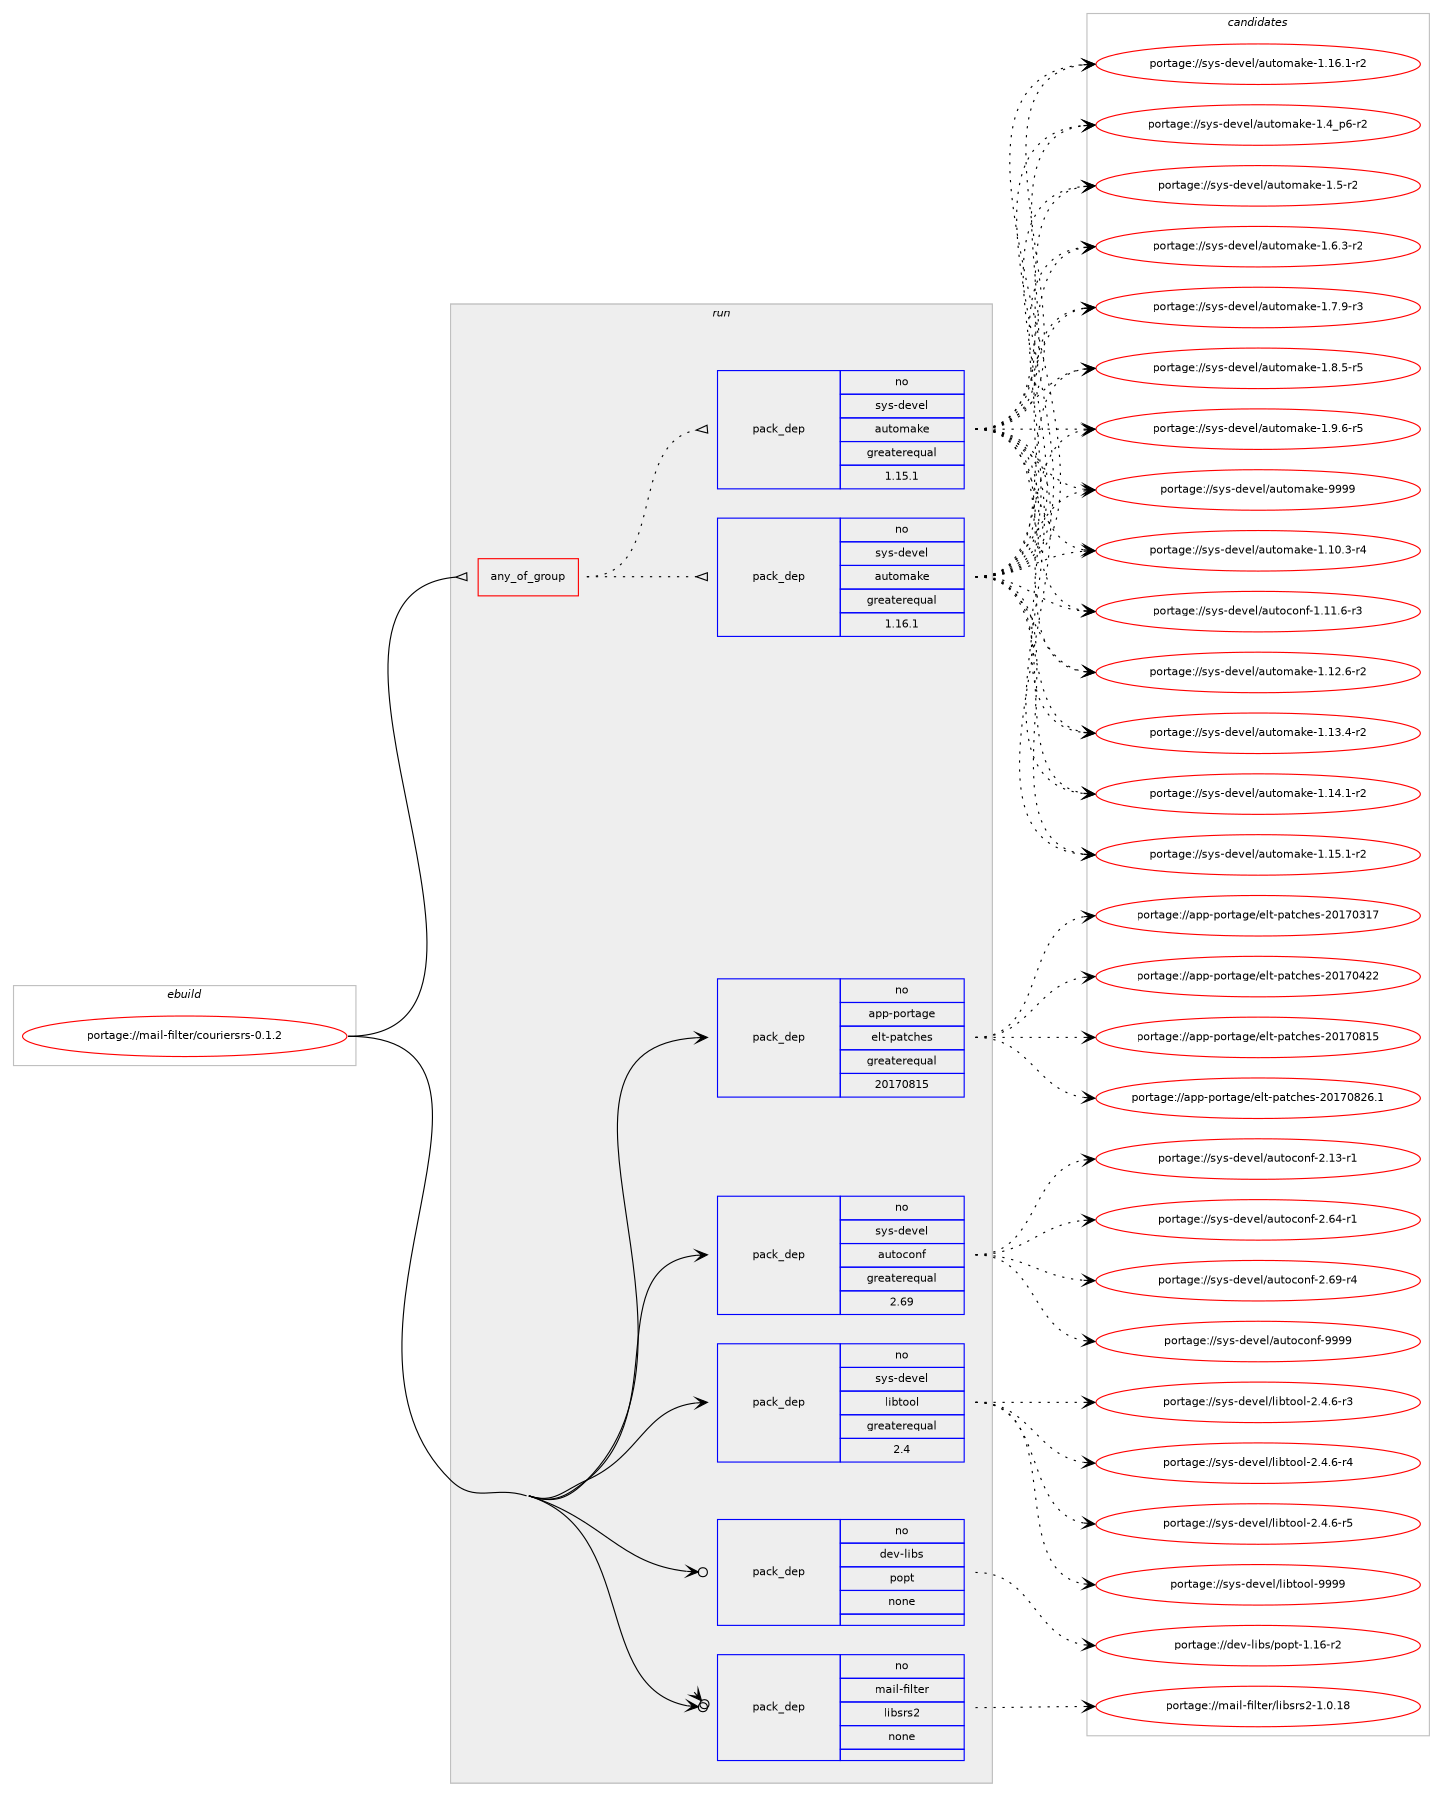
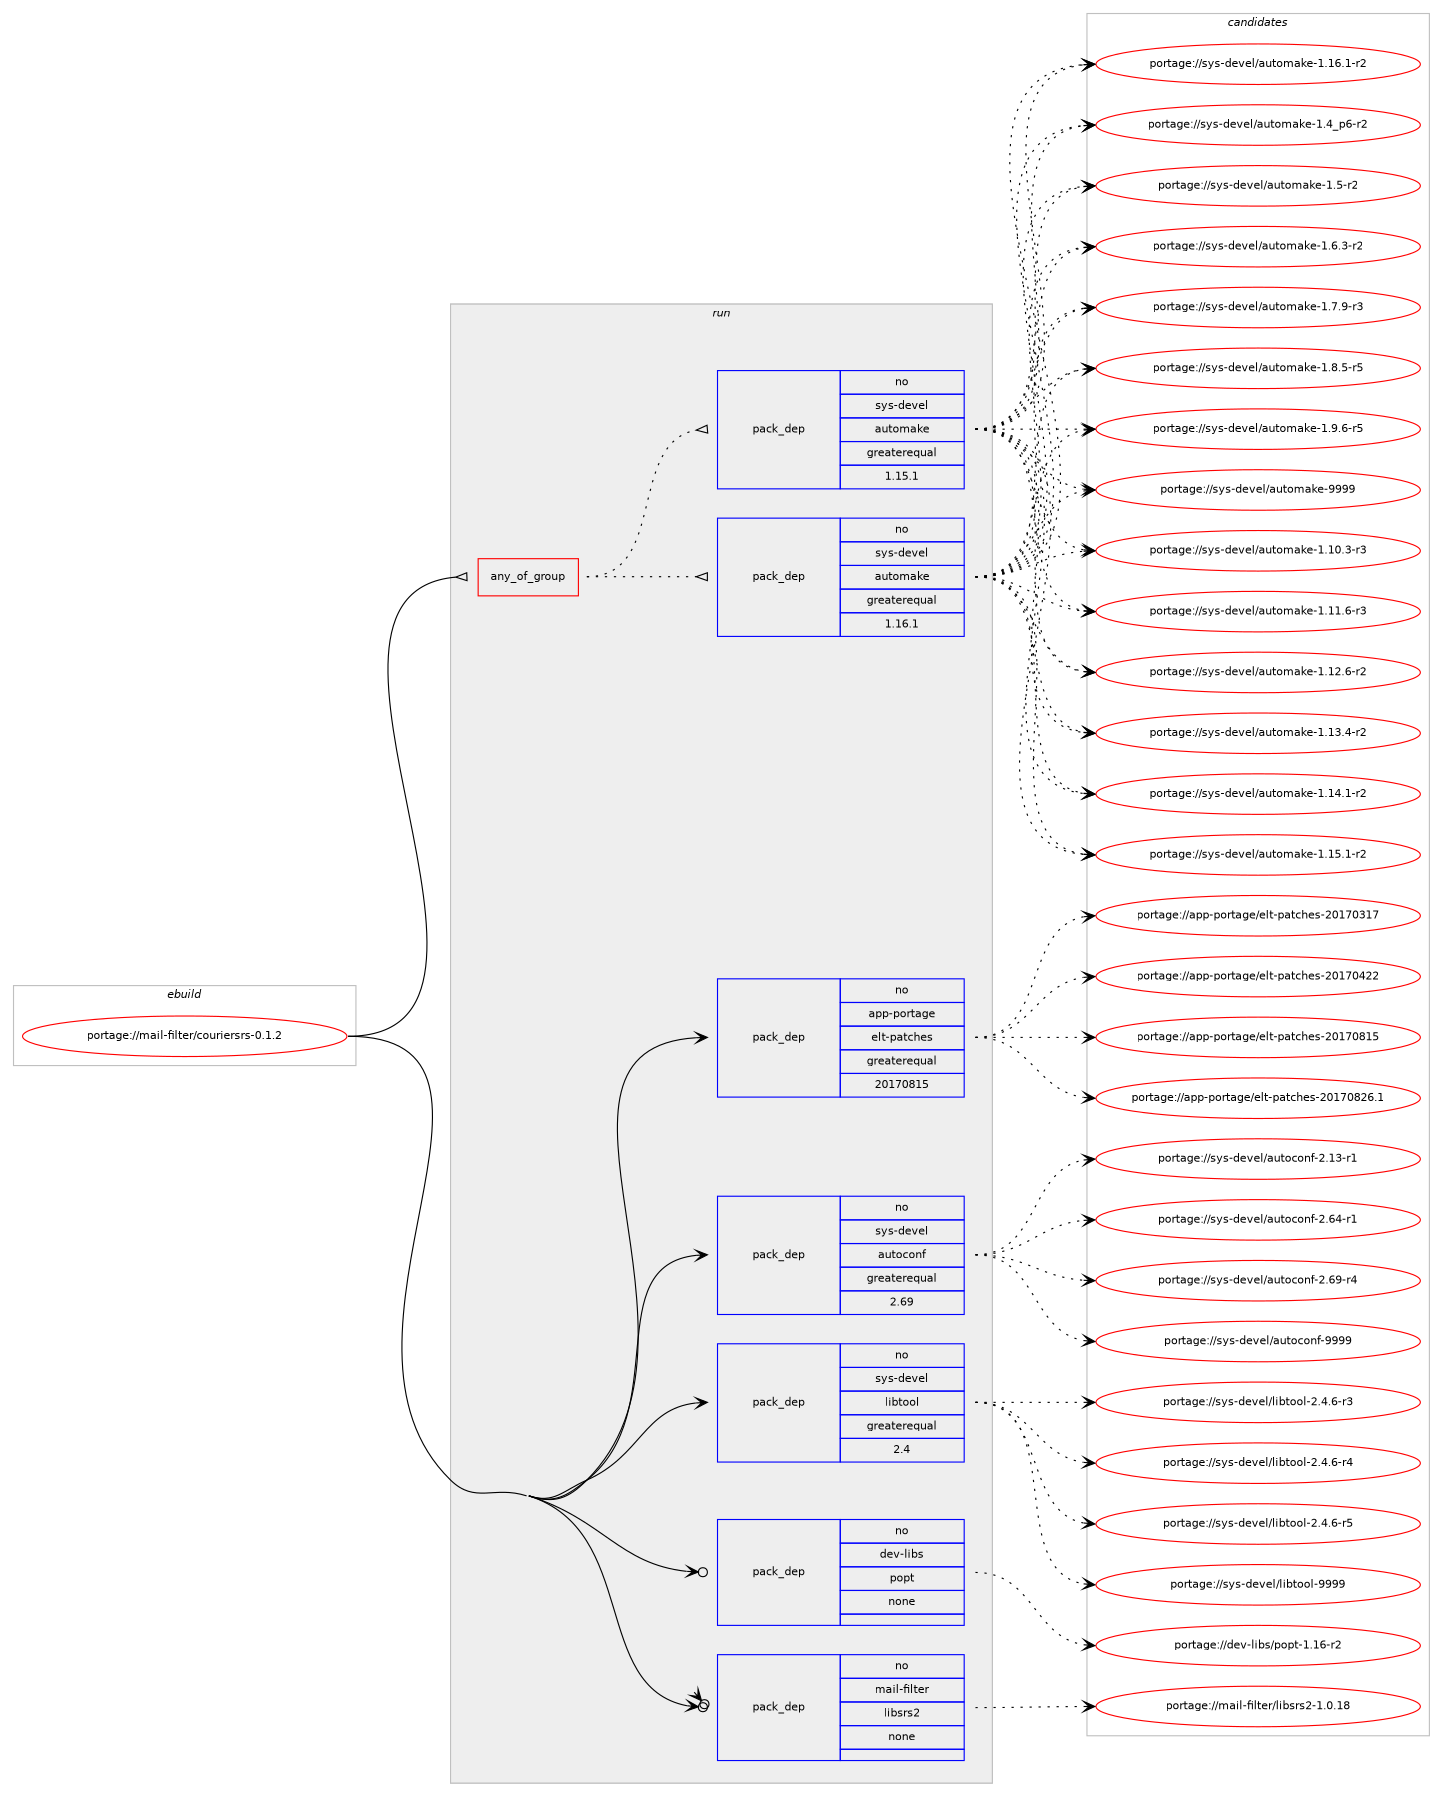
node "portage://sys-devel/automake-1.10.3-r4": label "portage://sys-devel/automake-1.10.3-r4" -> "portage://sys-devel/automake-1.10.3-r3"
node "portage://sys-devel/autoconf-1.11.6-r3": label "portage://sys-devel/autoconf-1.11.6-r3" -> "portage://sys-devel/automake-1.11.6-r3"
